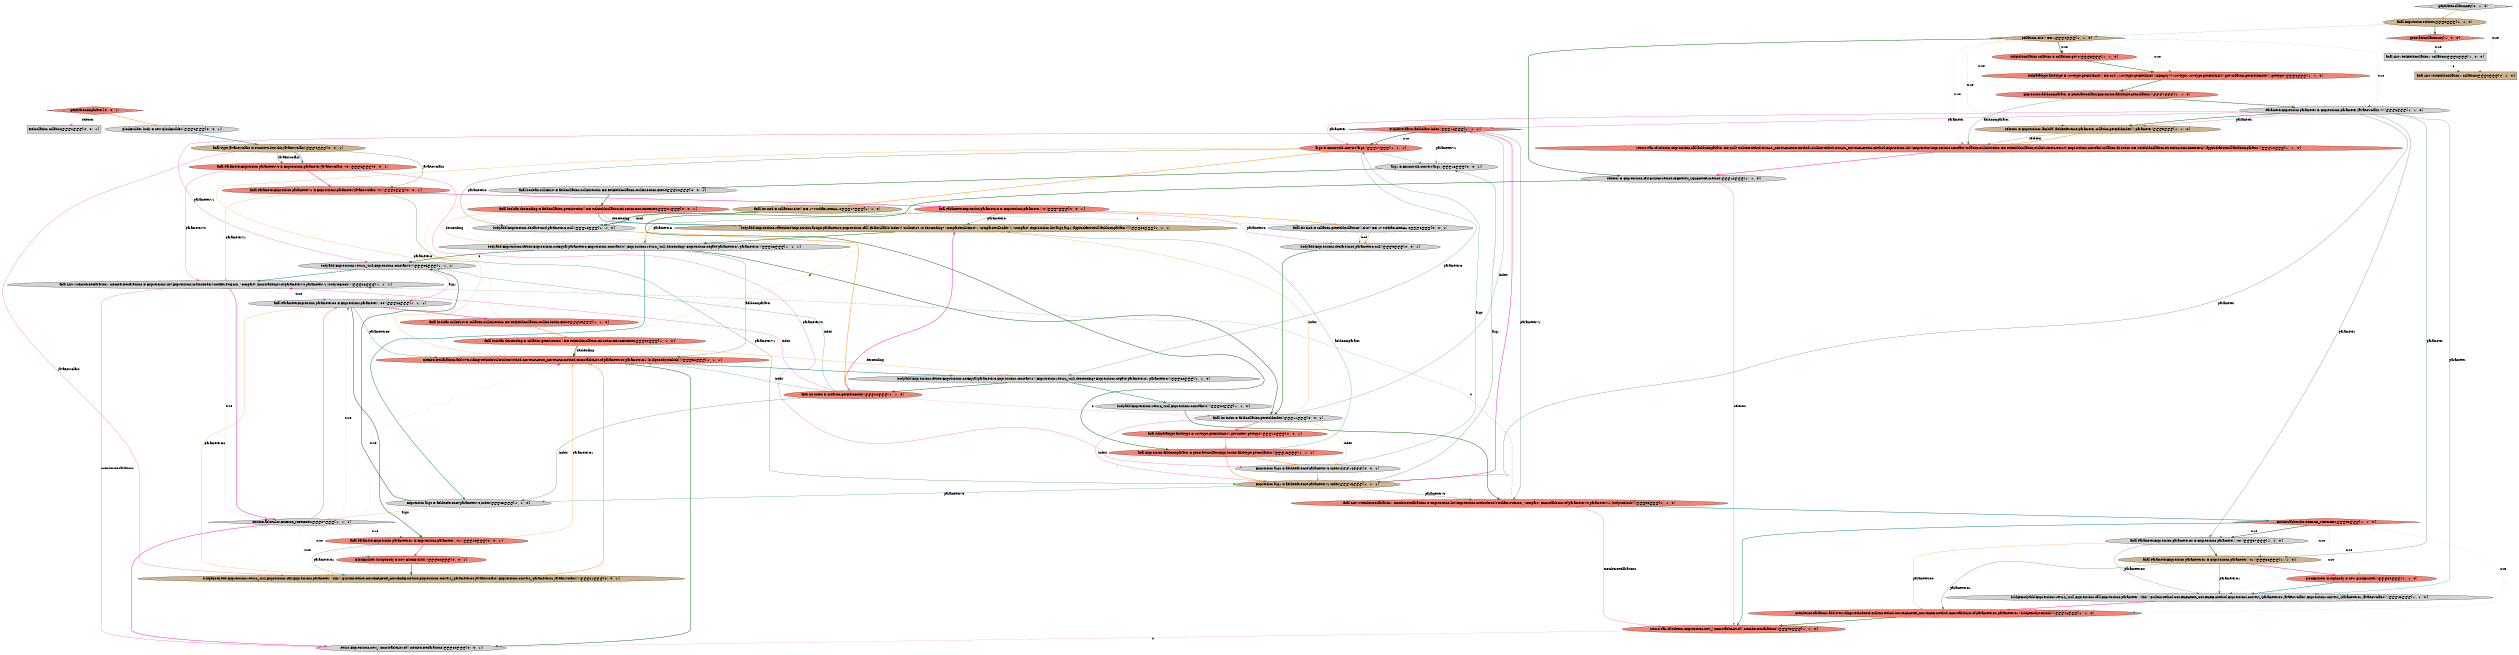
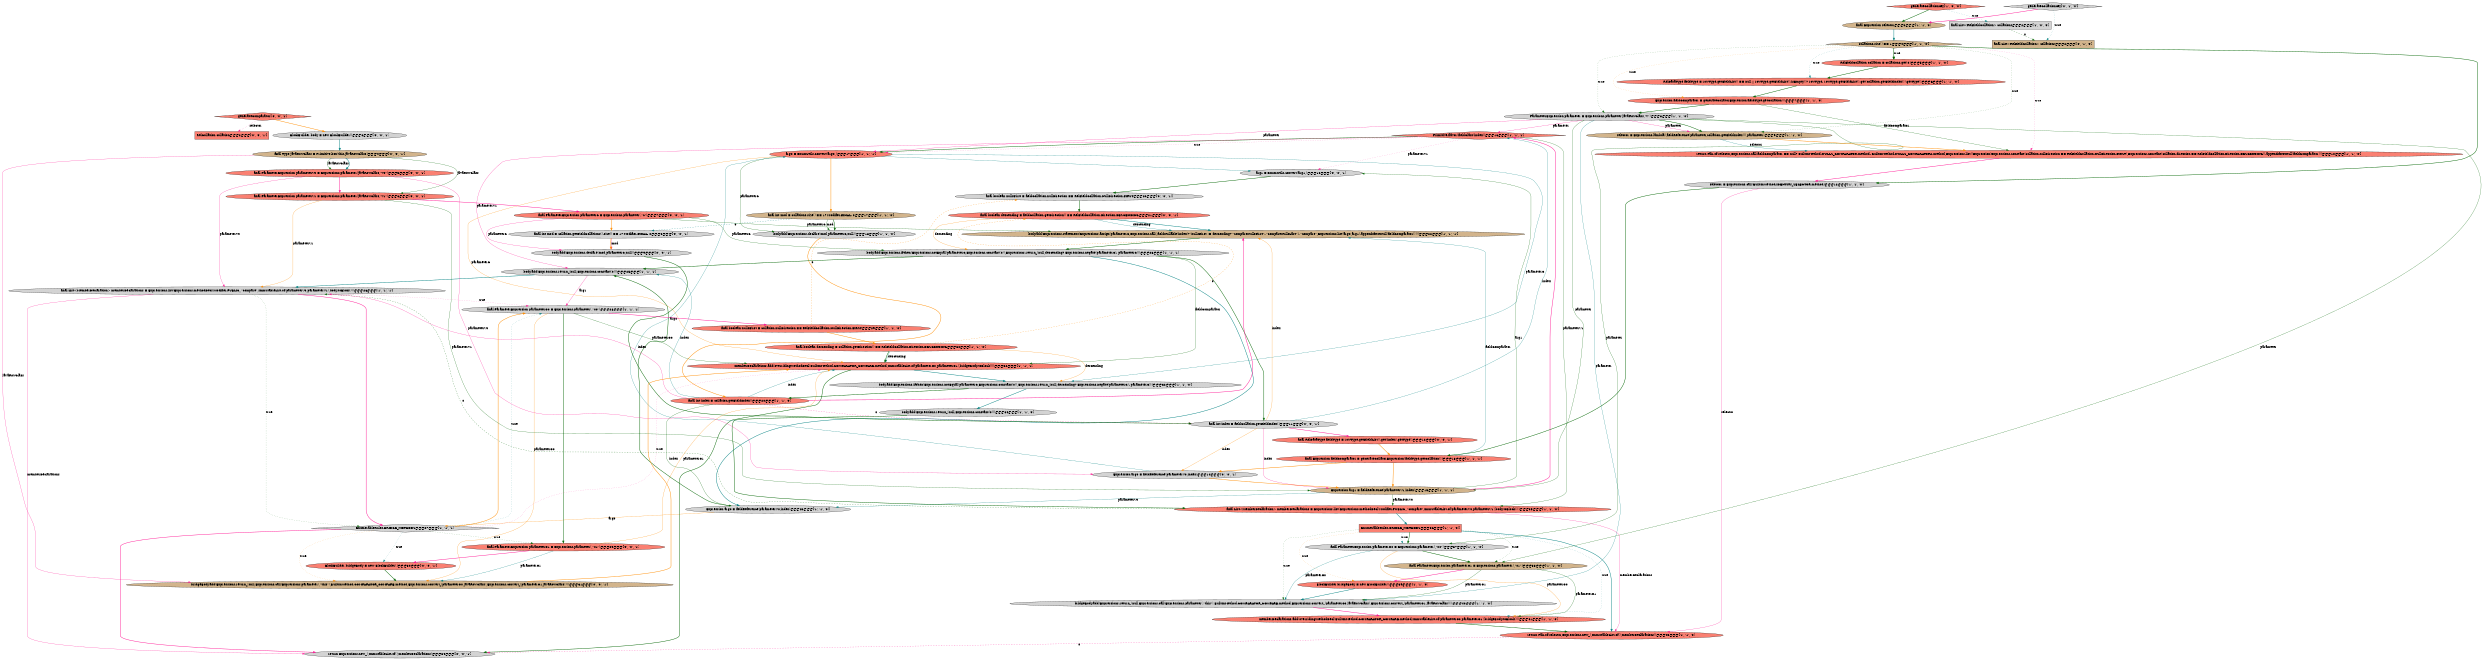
edge "generateCollationKey['0', '1', '0']" -> "final Expression selector@@@3@@@['1', '1', '0']": color darkorange -> deeppink
edge "final Expression selector@@@3@@@['1', '1', '0']" -> "generateCollationKey['1', '0', '0']": reversed
edge "final Expression selector@@@3@@@['1', '1', '0']" -> "collations.size() == 1@@@4@@@['1', '1', '0']": style dashed -> bold
node "RelCollation collation@@@2@@@['0', '0', '1']": fillcolor lightgrey -> salmon
node "EnumerableRules.BRIDGE_METHODS@@@36@@@['1', '1', '0']": shape diamond -> box
